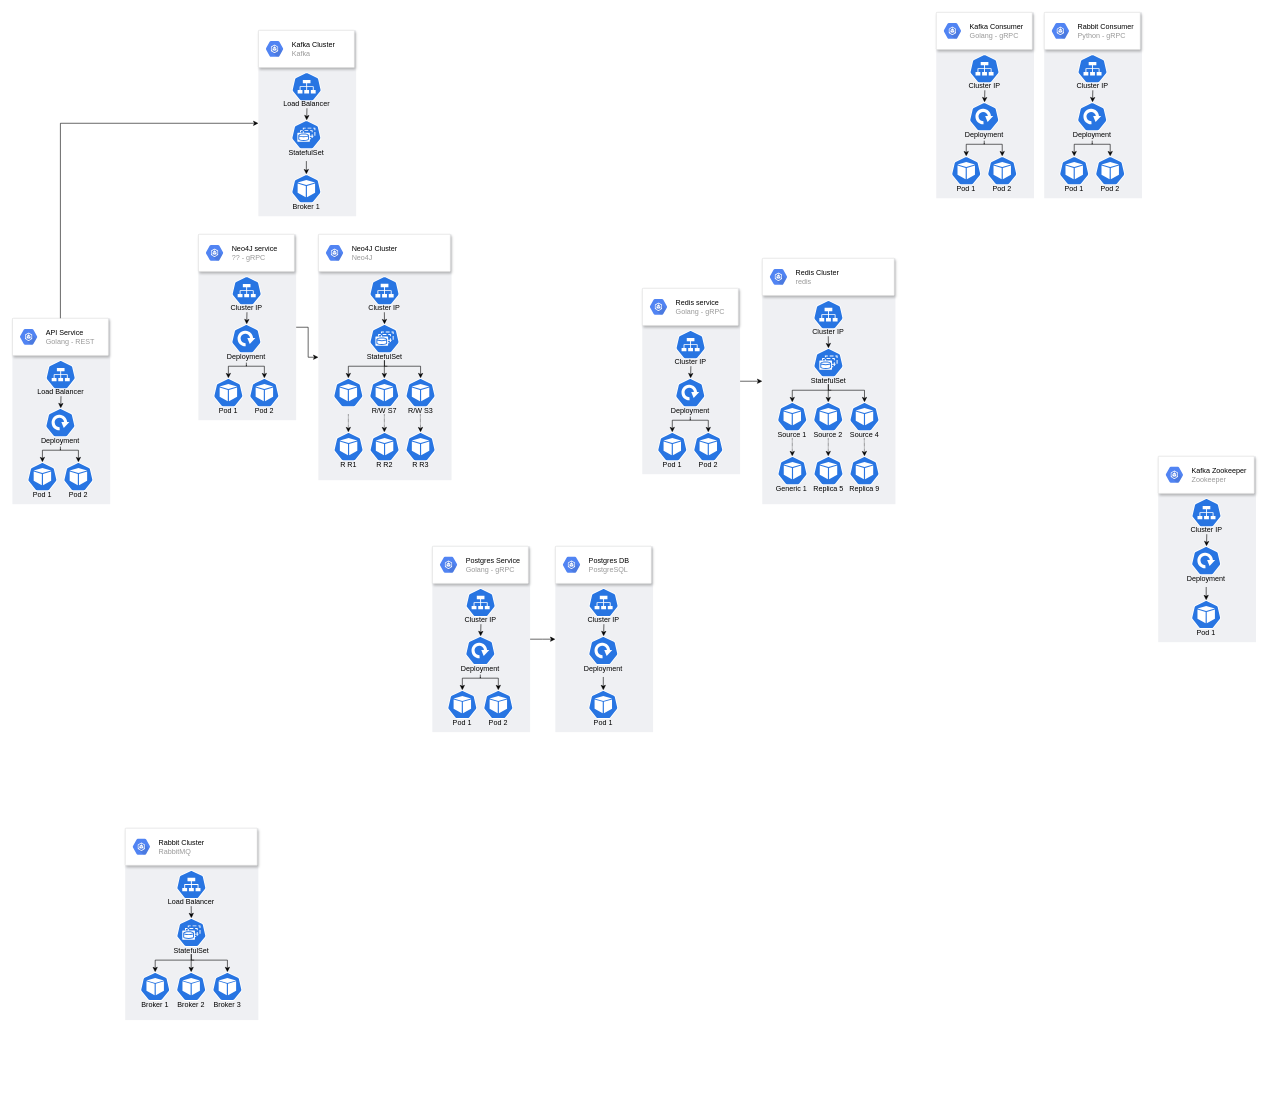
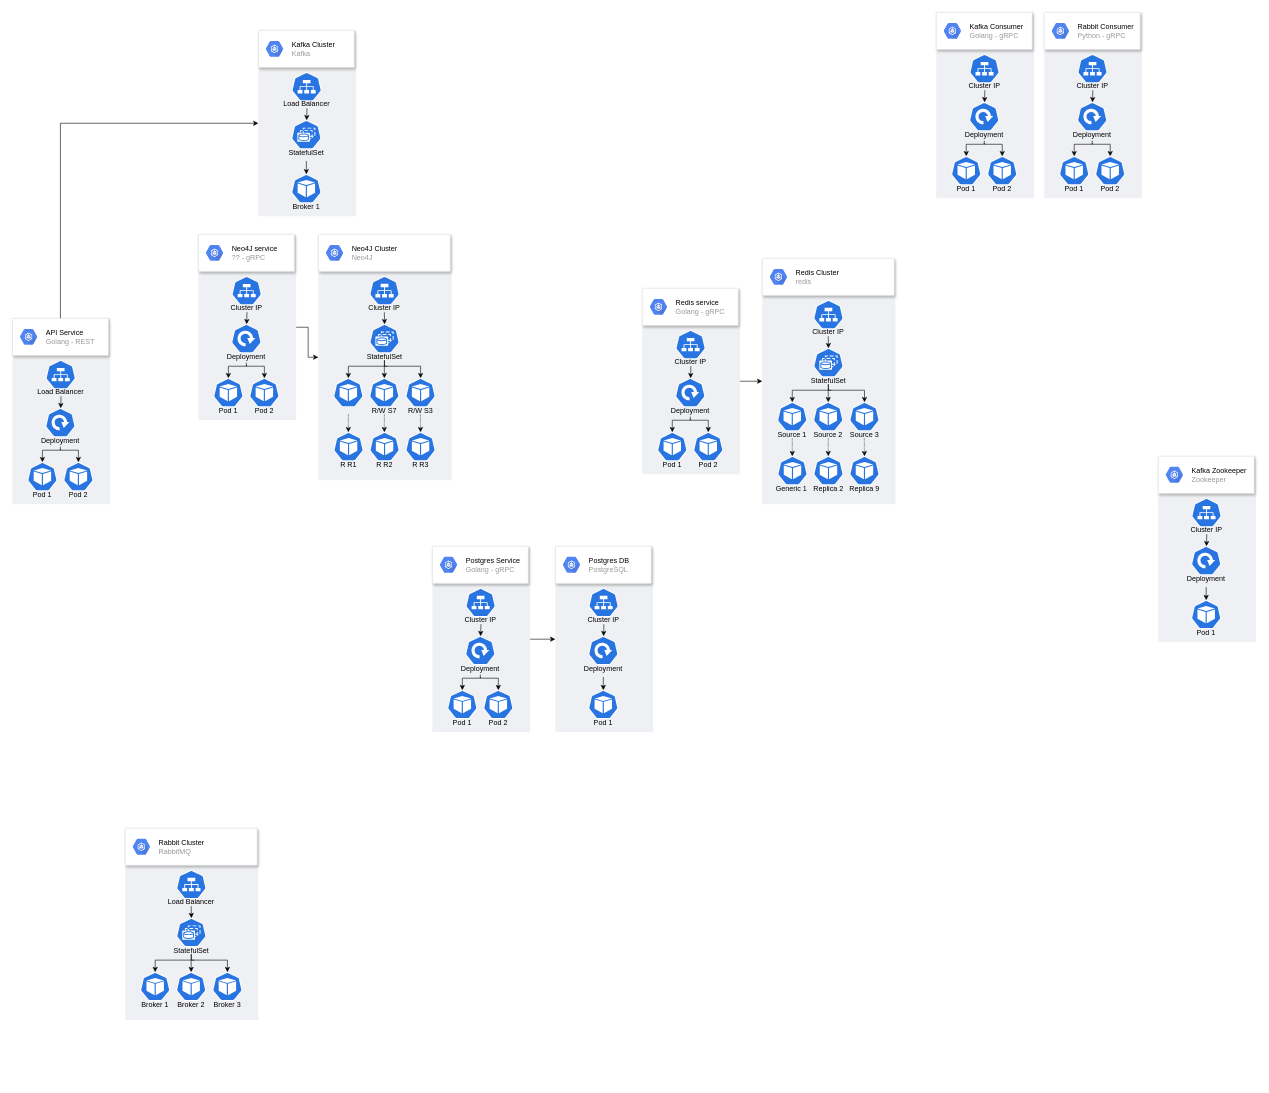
node "Source 4": label "Source 4" -> "Source 3"
node "Replica 5": label "Replica 5" -> "Replica 2"
